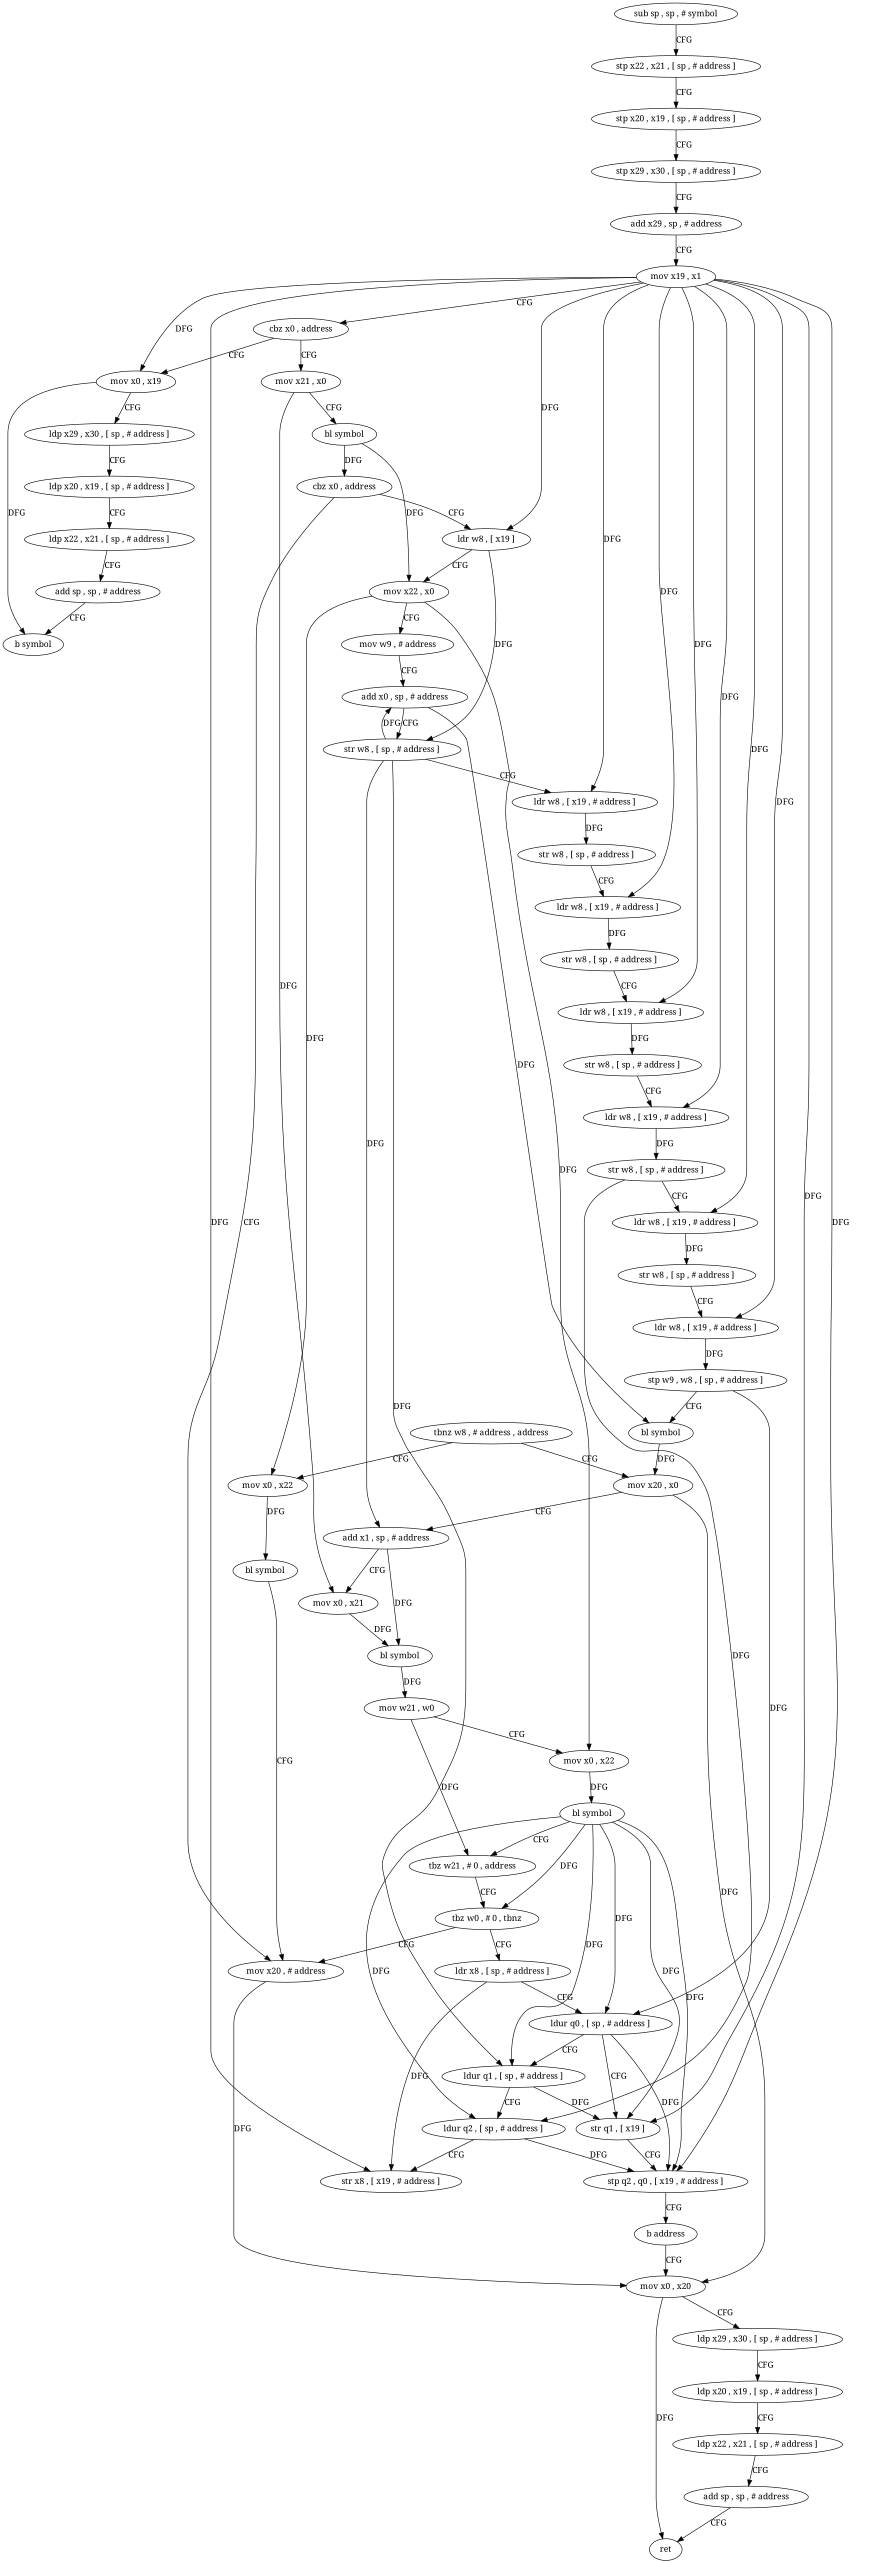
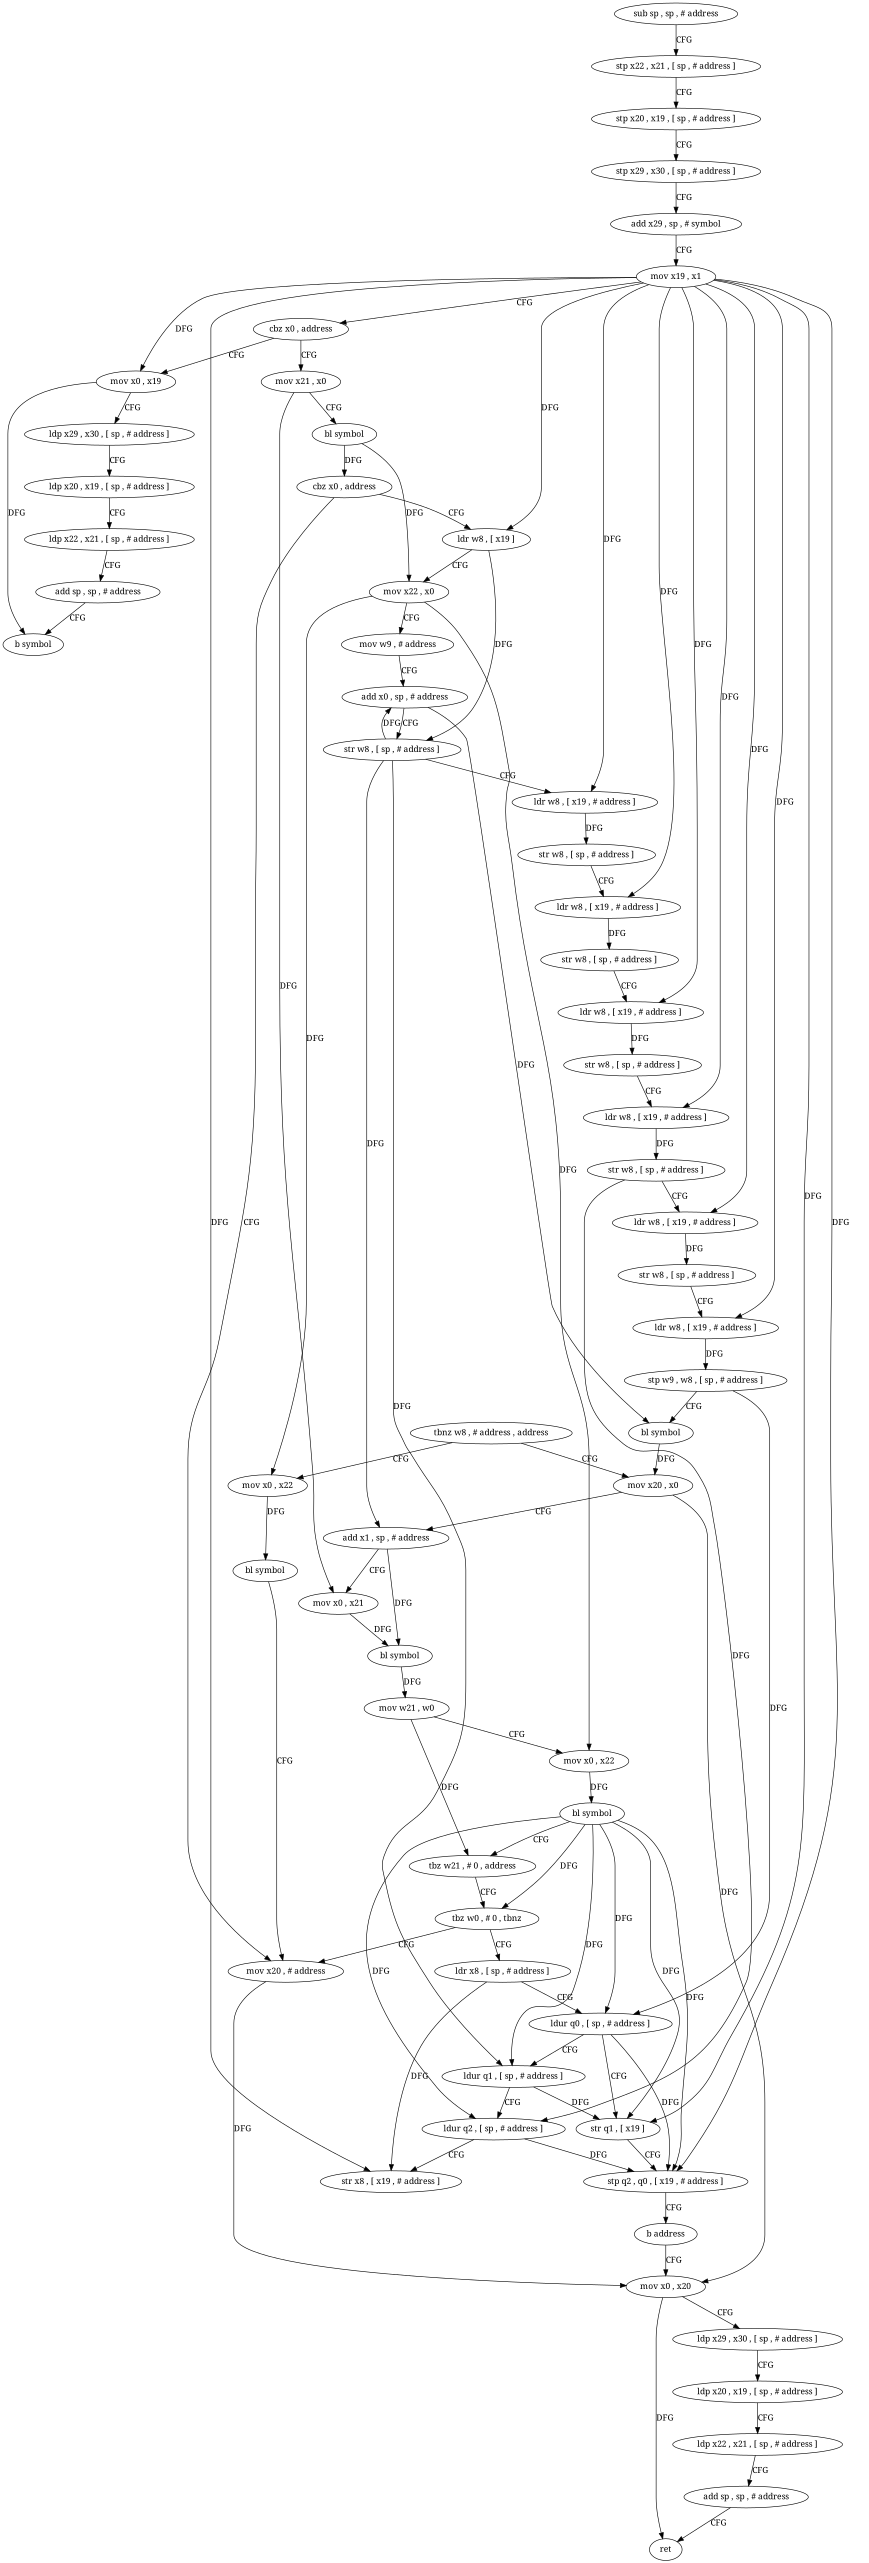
node "sub sp , sp , # symbol": label "sub sp , sp , # symbol" -> "sub sp , sp , # address"
node "add x29 , sp , # address": label "add x29 , sp , # address" -> "add x29 , sp , # symbol"
